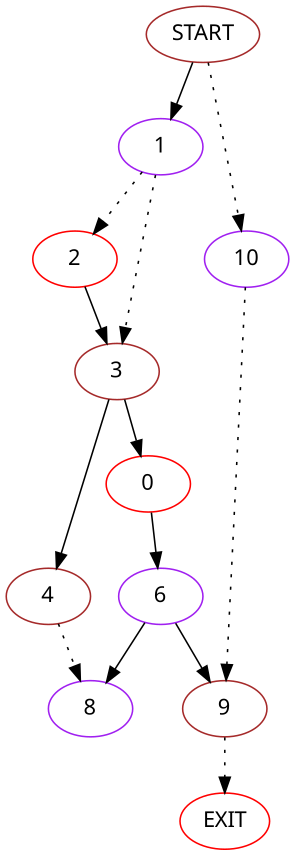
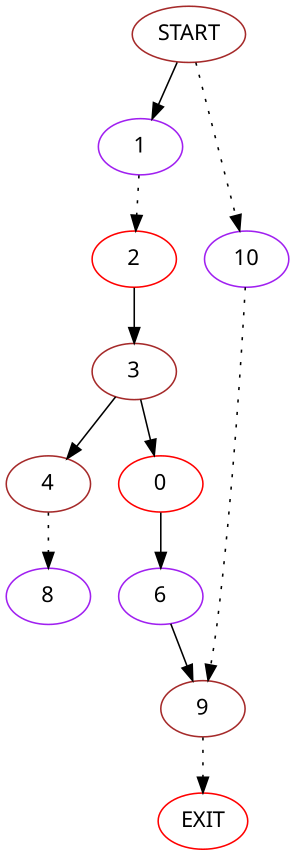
edge "1" -> "3": removed
edge "6" -> "8": removed
